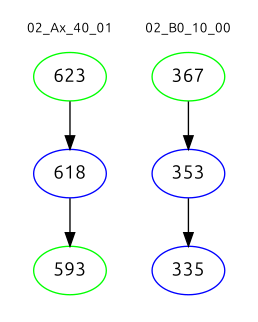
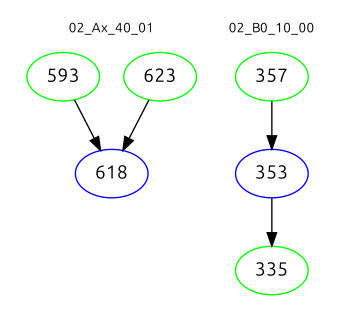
node "367": label "367" -> "357"
edge "618" -> "593": reversed
node "335": color blue -> green
